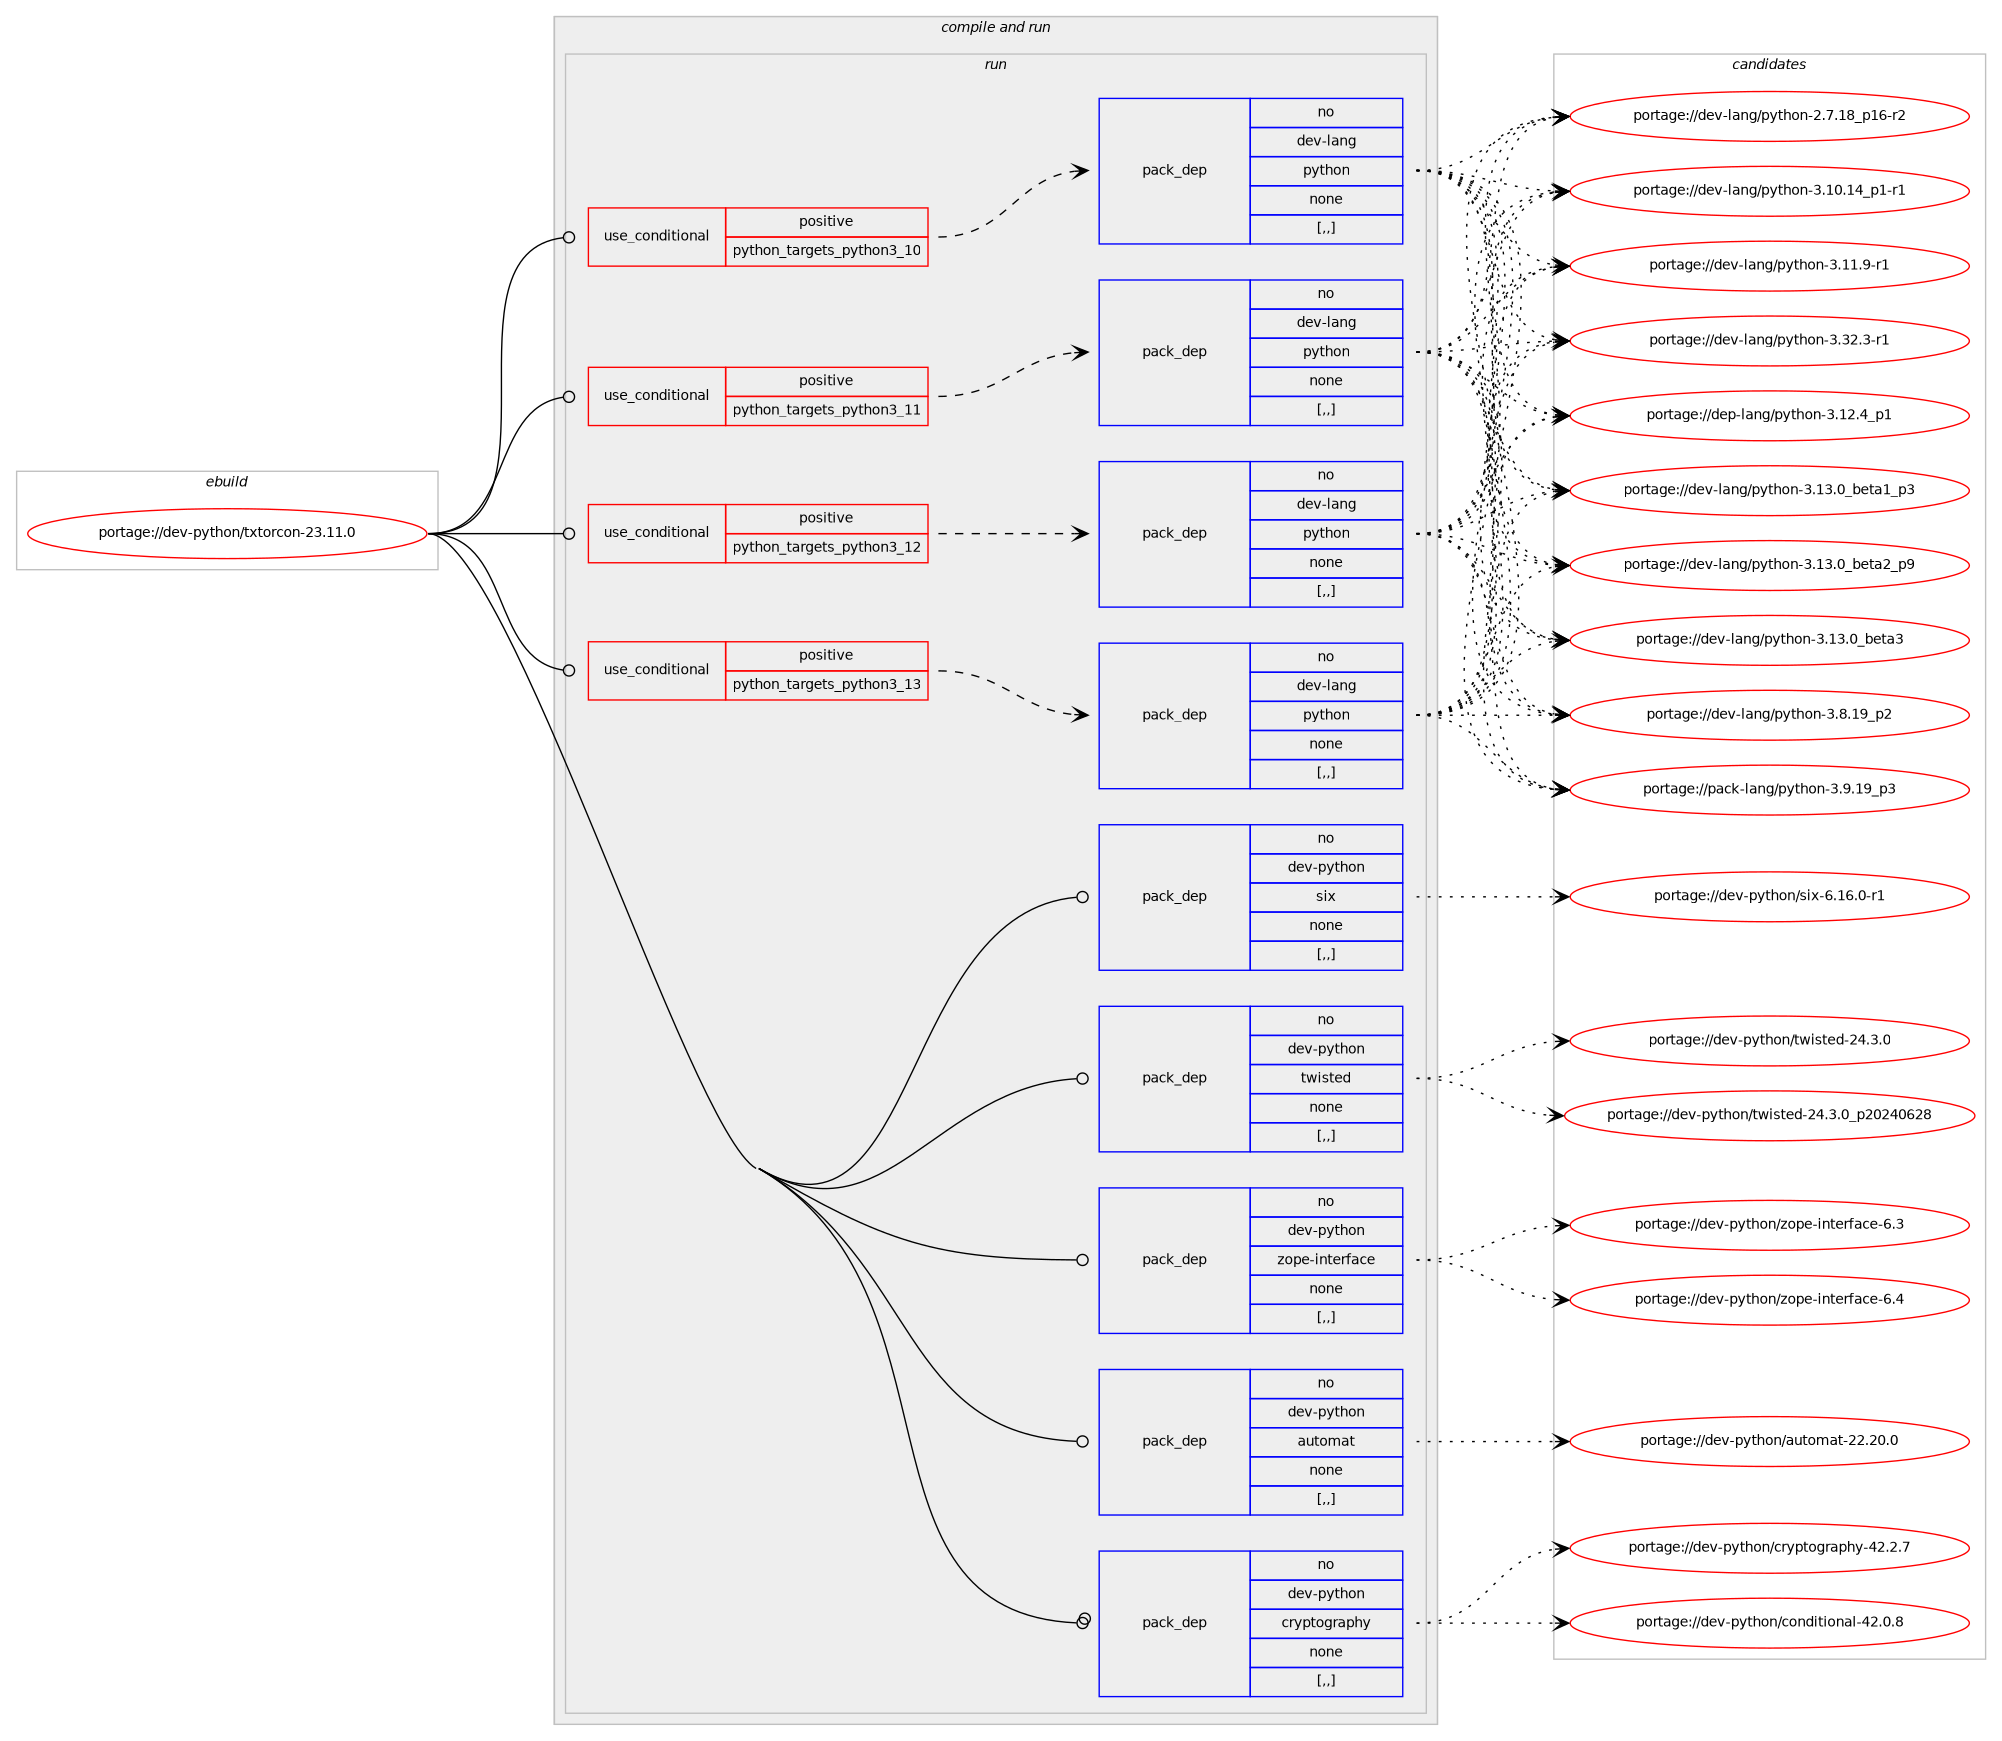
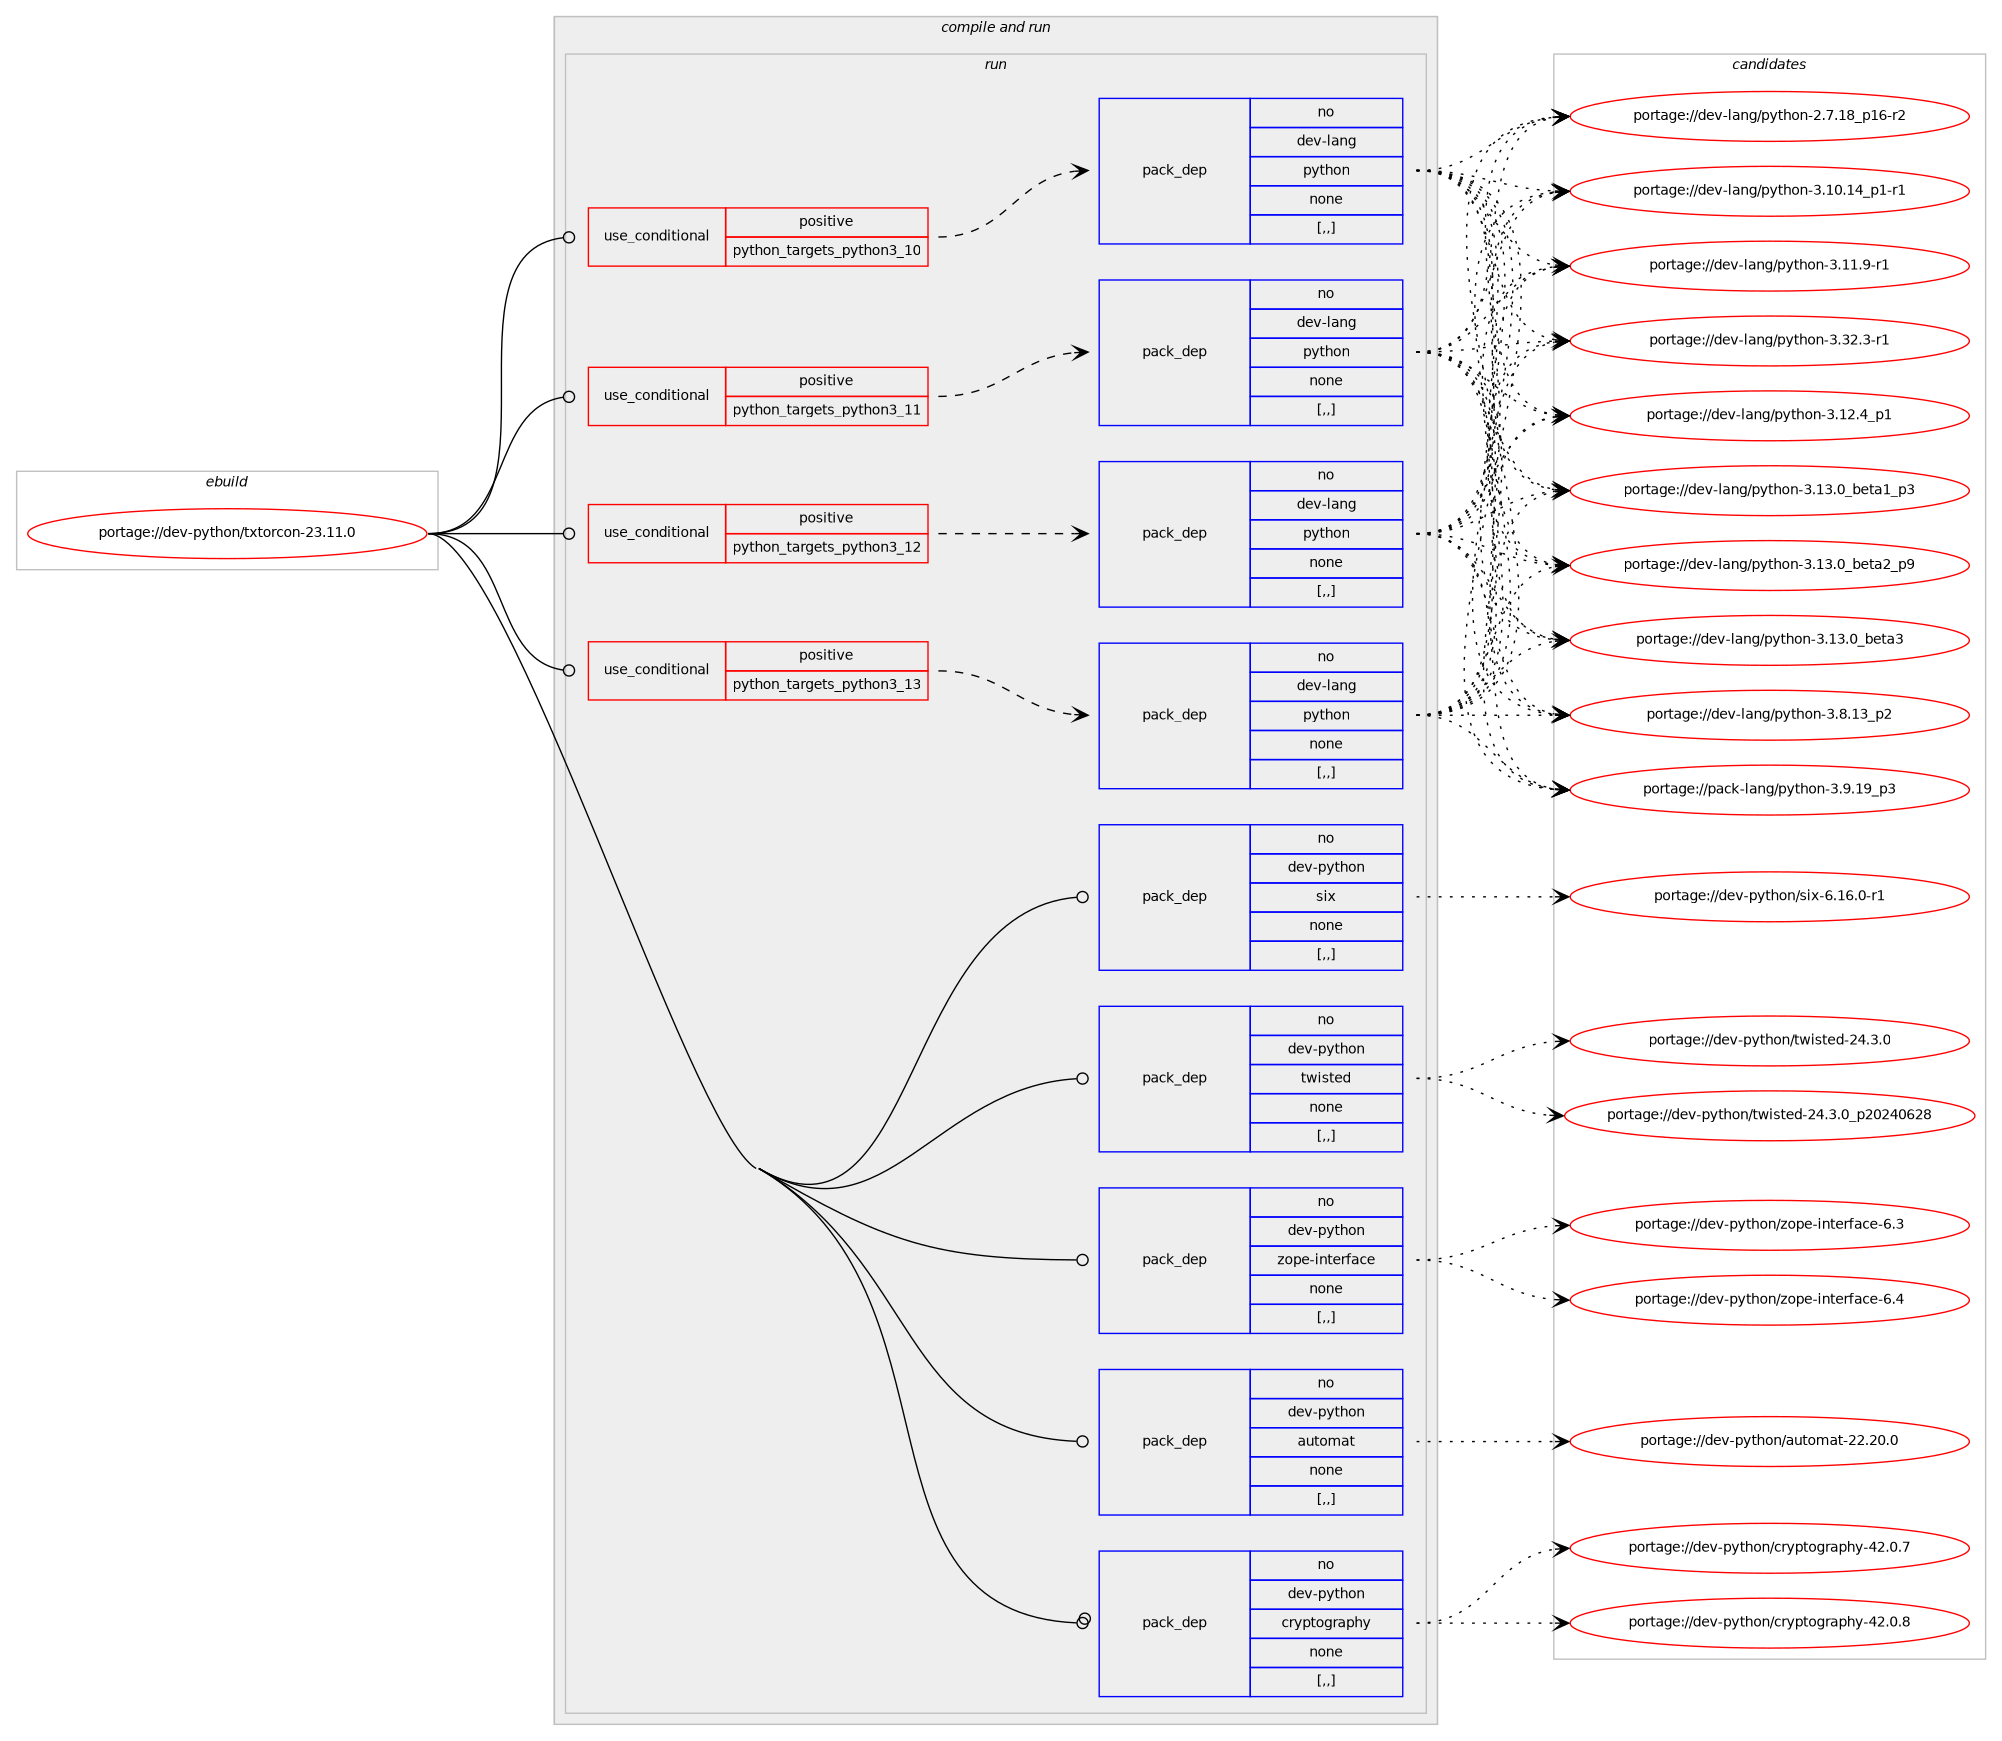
node "portage://dep-lang/python-3.12.4_p1": label "portage://dep-lang/python-3.12.4_p1" -> "portage://dev-lang/python-3.12.4_p1"
node "portage://dev-lang/python-3.8.19_p2": label "portage://dev-lang/python-3.8.19_p2" -> "portage://dev-lang/python-3.8.13_p2"
node "portage://dev-python/cryptography-42.2.7": label "portage://dev-python/cryptography-42.2.7" -> "portage://dev-python/cryptography-42.0.7"
node "portage://dev-python/conditional-42.0.8": label "portage://dev-python/conditional-42.0.8" -> "portage://dev-python/cryptography-42.0.8"
